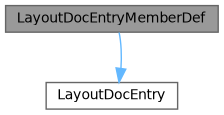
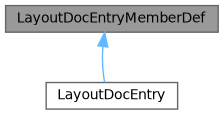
edge "LayoutDocEntryMemberDef" -> "LayoutDocEntry": reversed
